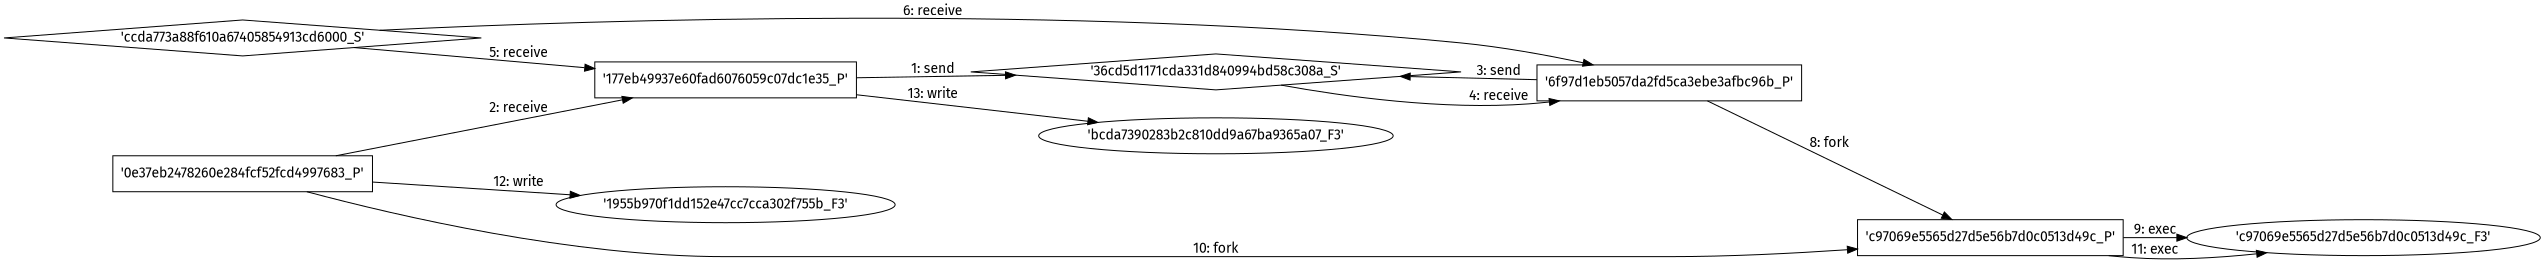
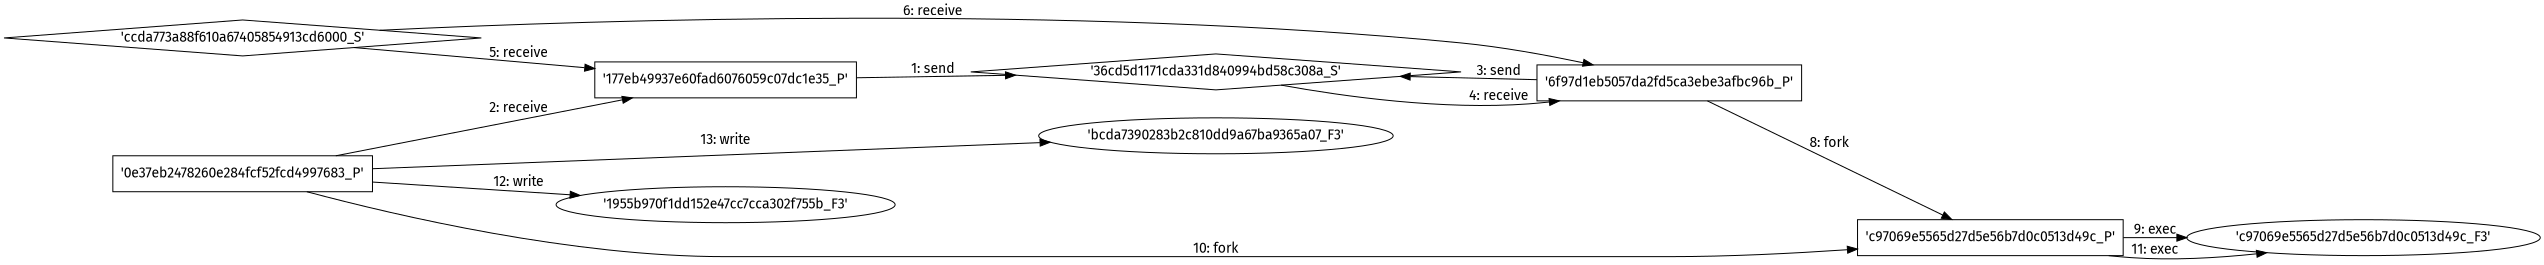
edge "'177eb49937e60fad6076059c07dc1e35_P'" -> "'bcda7390283b2c810dd9a67ba9365a07_F3'": now "'0e37eb2478260e284fcf52fcd4997683_P'" -> "'bcda7390283b2c810dd9a67ba9365a07_F3'"
